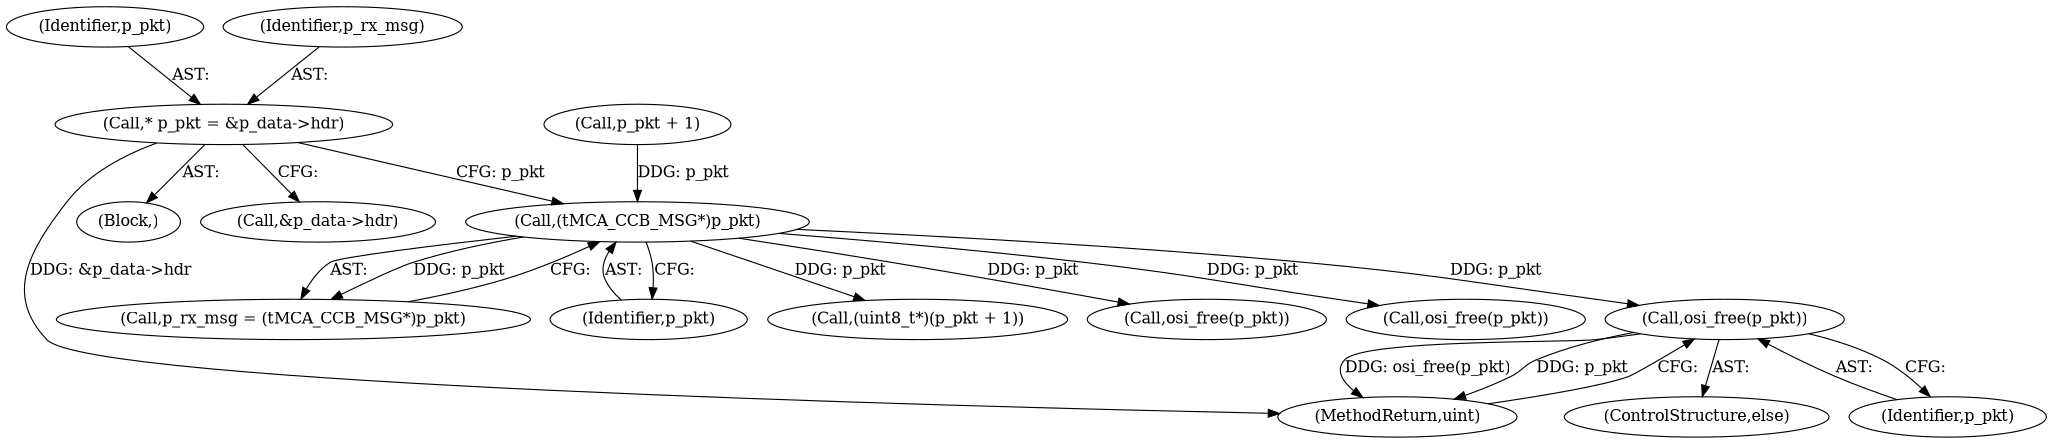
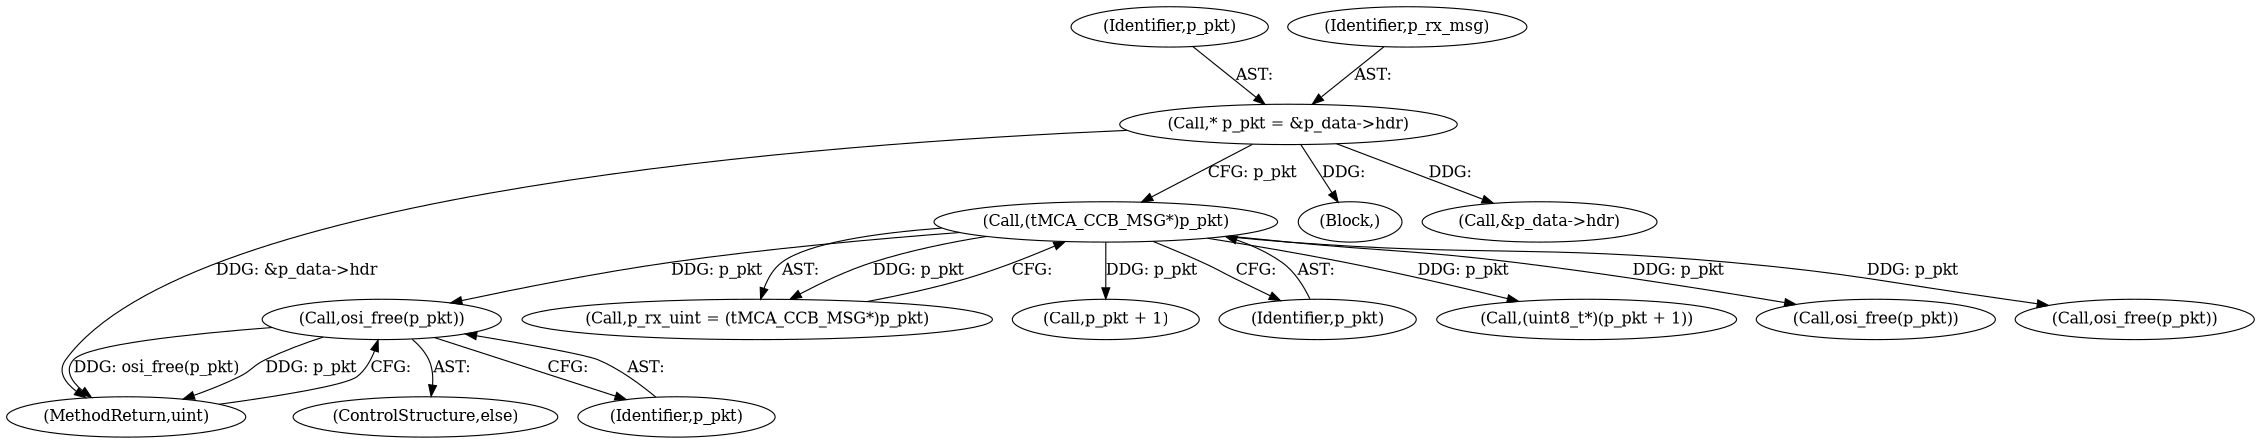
edge "(Call,p_pkt + 1)" -> "(Call,(tMCA_CCB_MSG*)p_pkt)": reversed
edge "(Call,* p_pkt = &p_data->hdr)" -> "(Block,)": label "AST: " -> "DDG: "
edge "(Call,* p_pkt = &p_data->hdr)" -> "(Call,&p_data->hdr)": label "CFG: " -> "DDG: "
node "(Call,p_rx_msg = (tMCA_CCB_MSG*)p_pkt)": label "(Call,p_rx_msg = (tMCA_CCB_MSG*)p_pkt)" -> "(Call,p_rx_uint = (tMCA_CCB_MSG*)p_pkt)"
